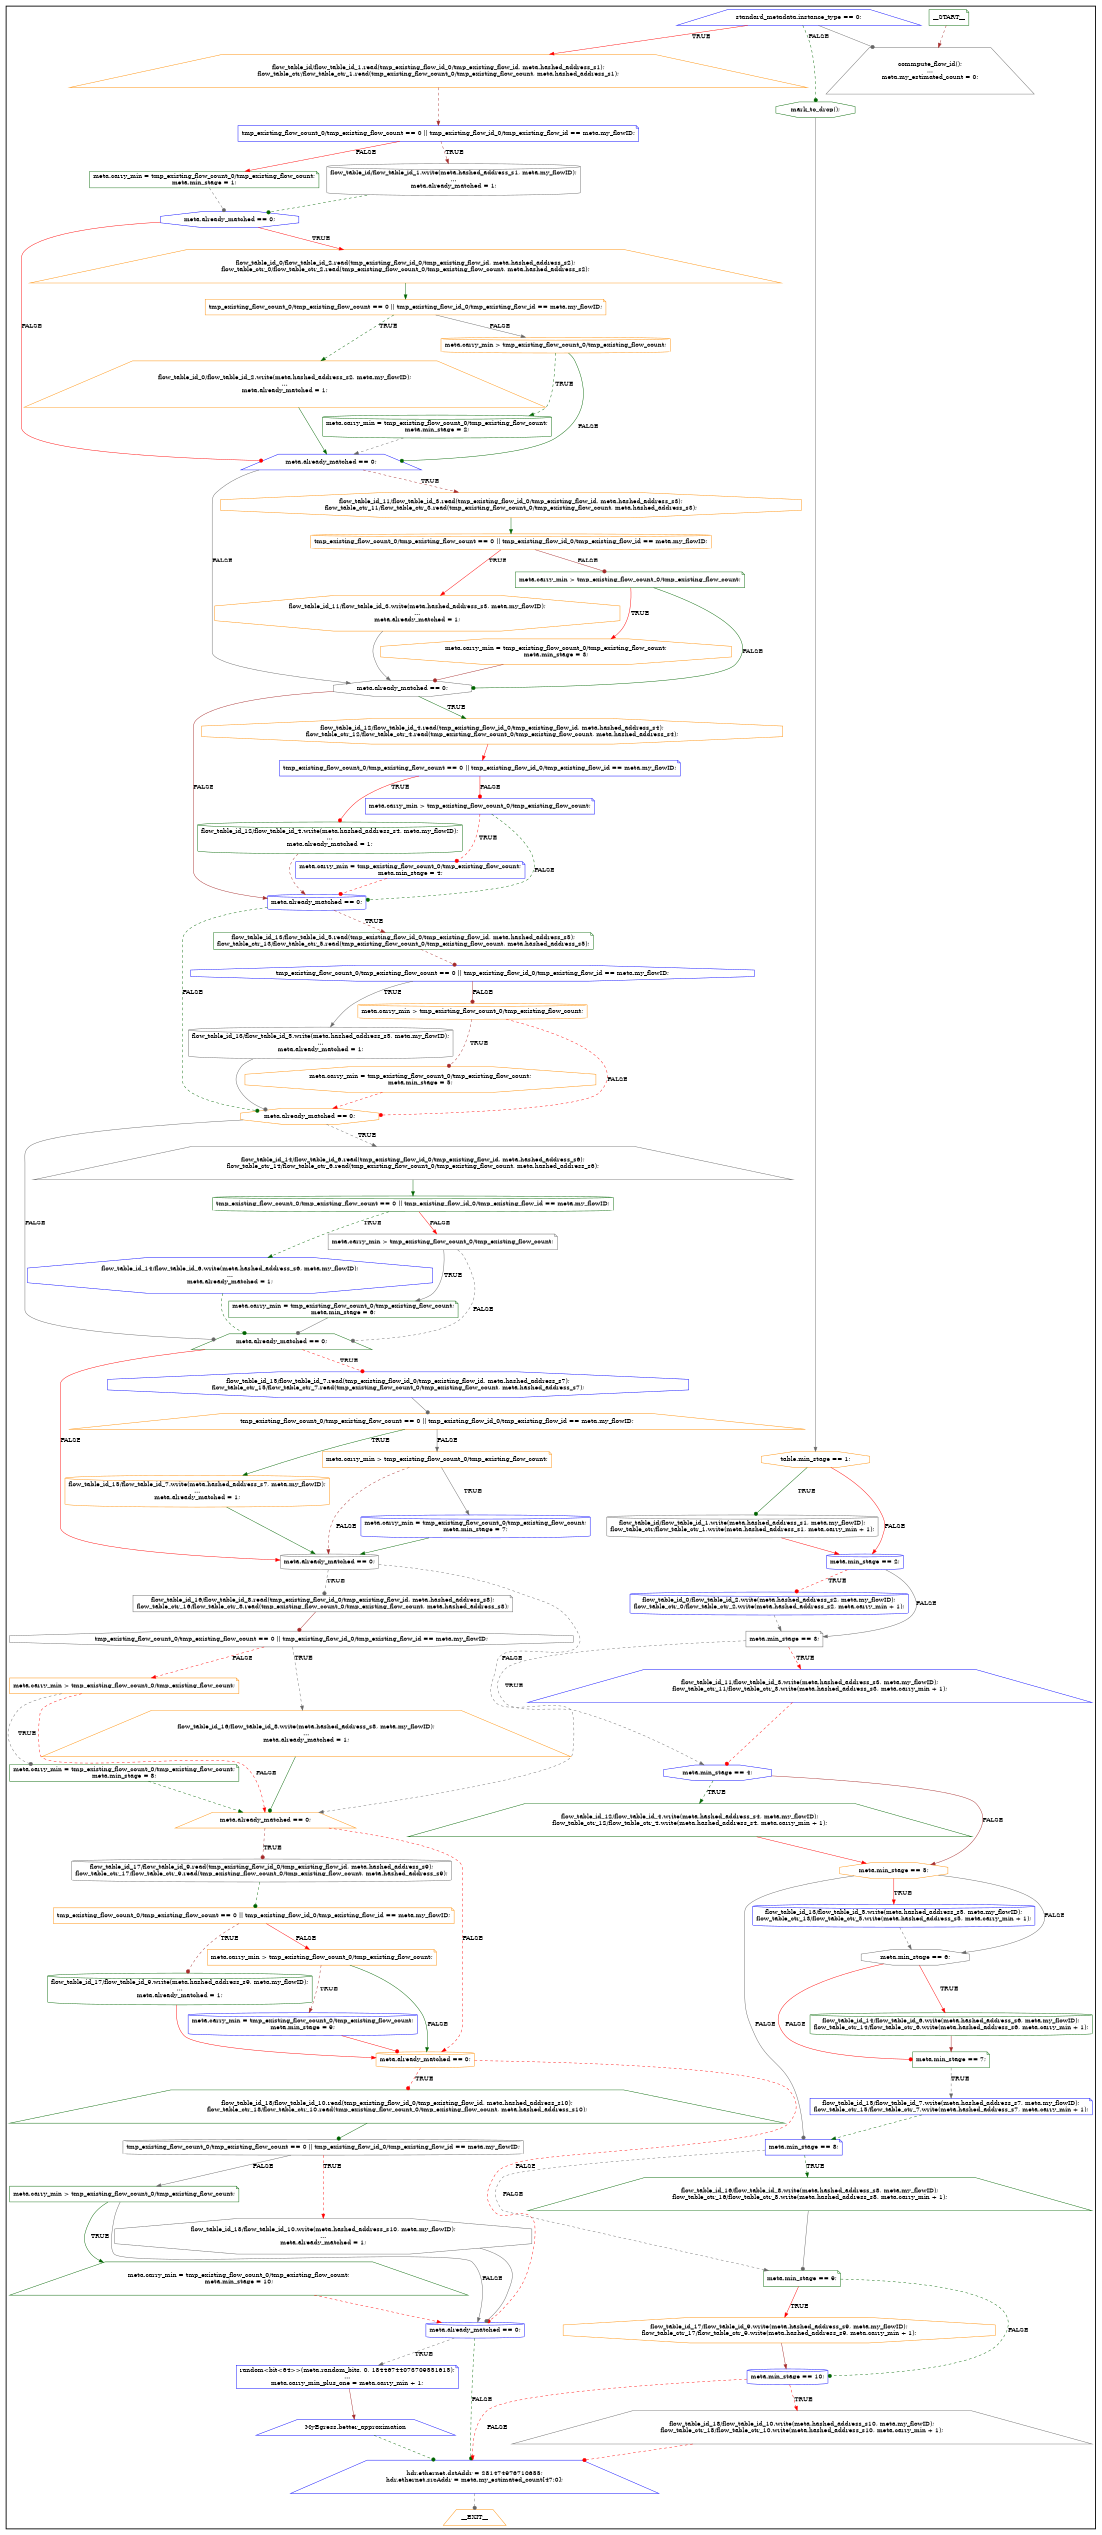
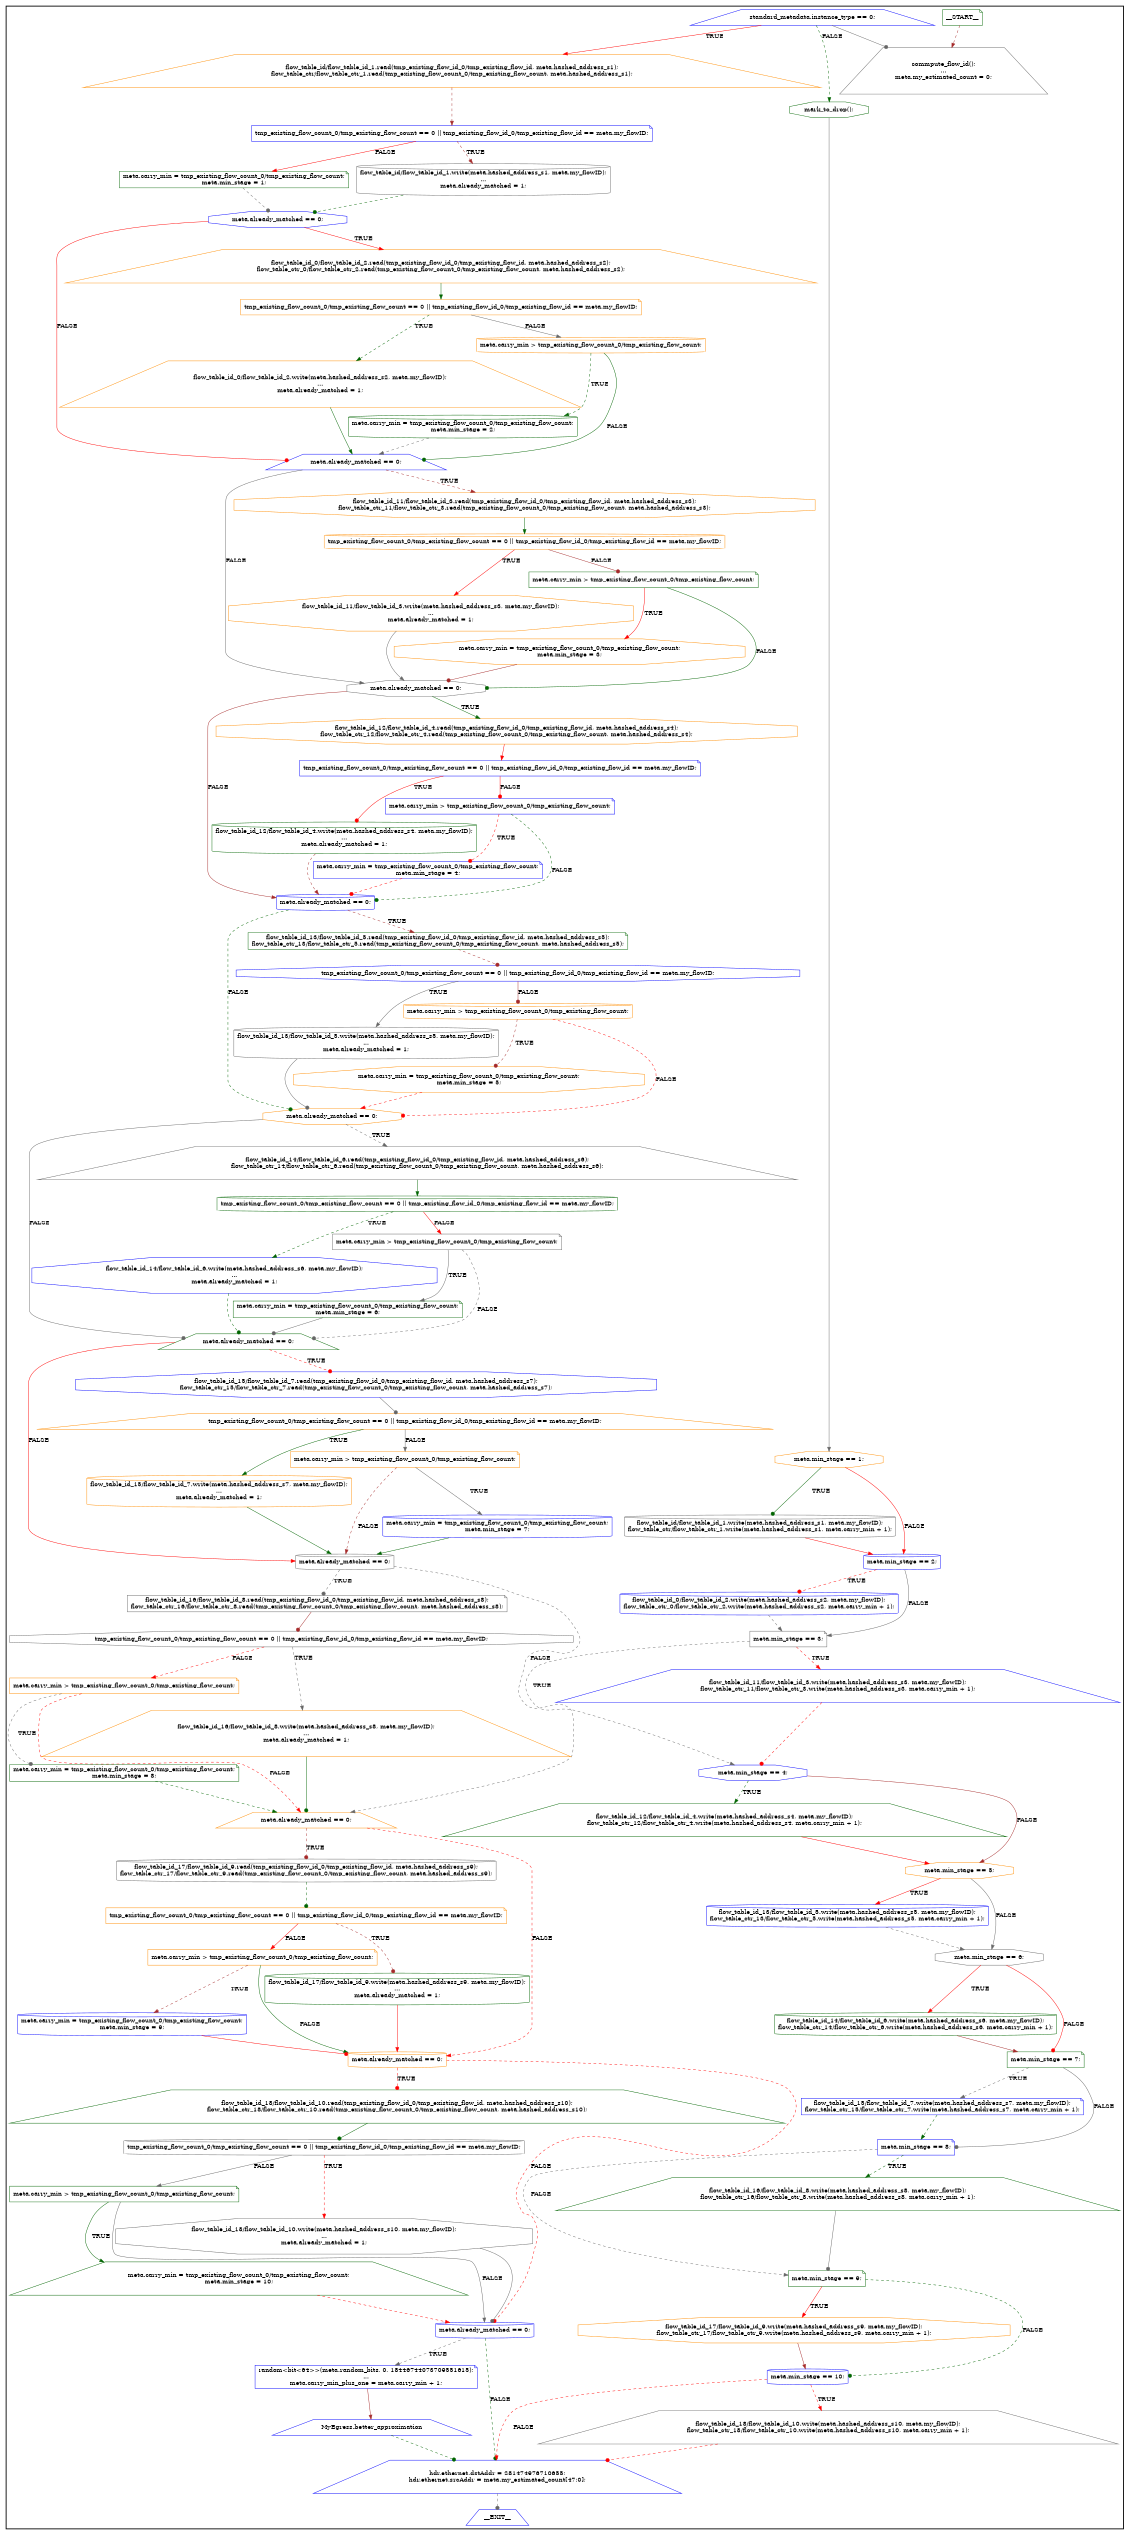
edge "standard_metadata.instance_type == 0;" -> "mark_to_drop();": arrowhead dot -> normal
node "table.min_stage == 1;": label "table.min_stage == 1;" -> "meta.min_stage == 1;"
edge "meta.min_stage == 5;" -> "meta.min_stage == 8;": now "meta.min_stage == 7;" -> "meta.min_stage == 8;"
node "__EXIT__": color darkorange -> blue
